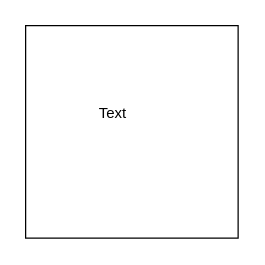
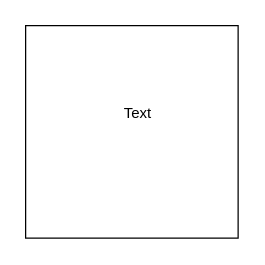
node "Text": moved (113, 113) -> (138, 113)
